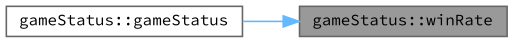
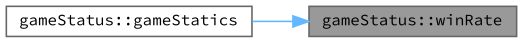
node "gameStatus::gameStatus": label "gameStatus::gameStatus" -> "gameStatus::gameStatics"
